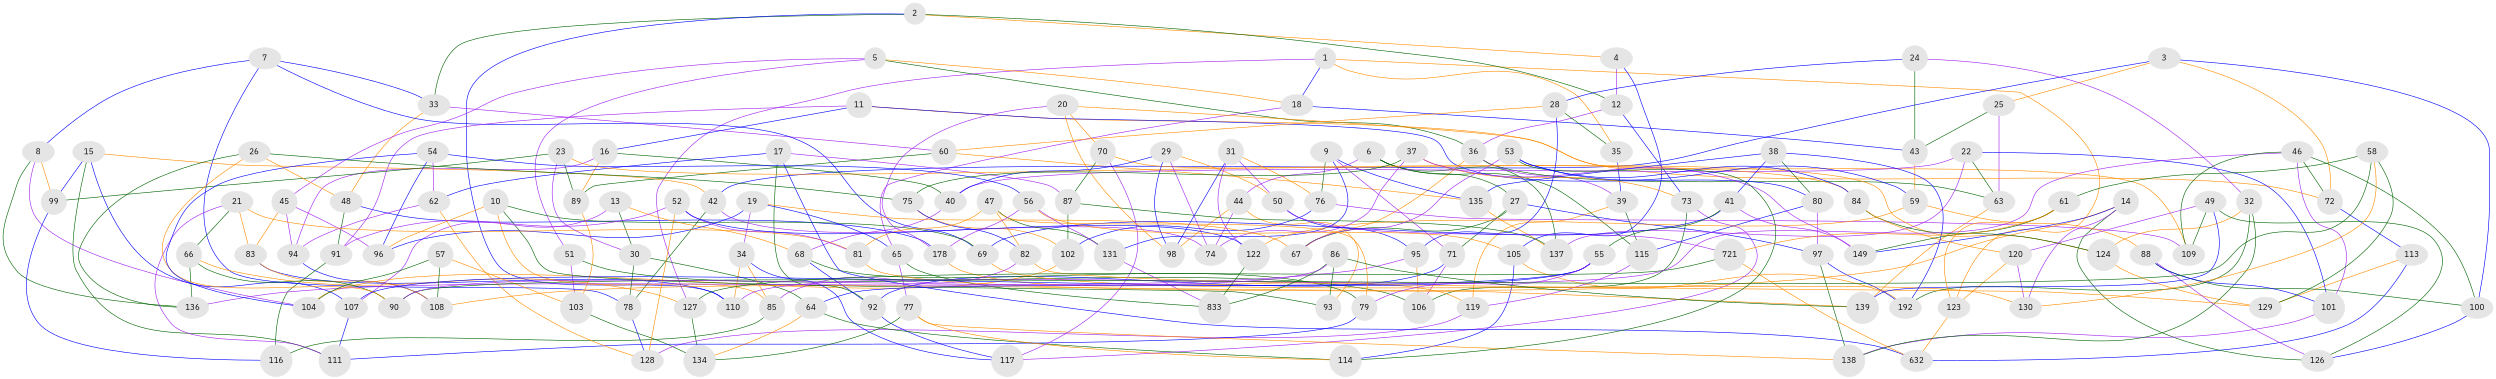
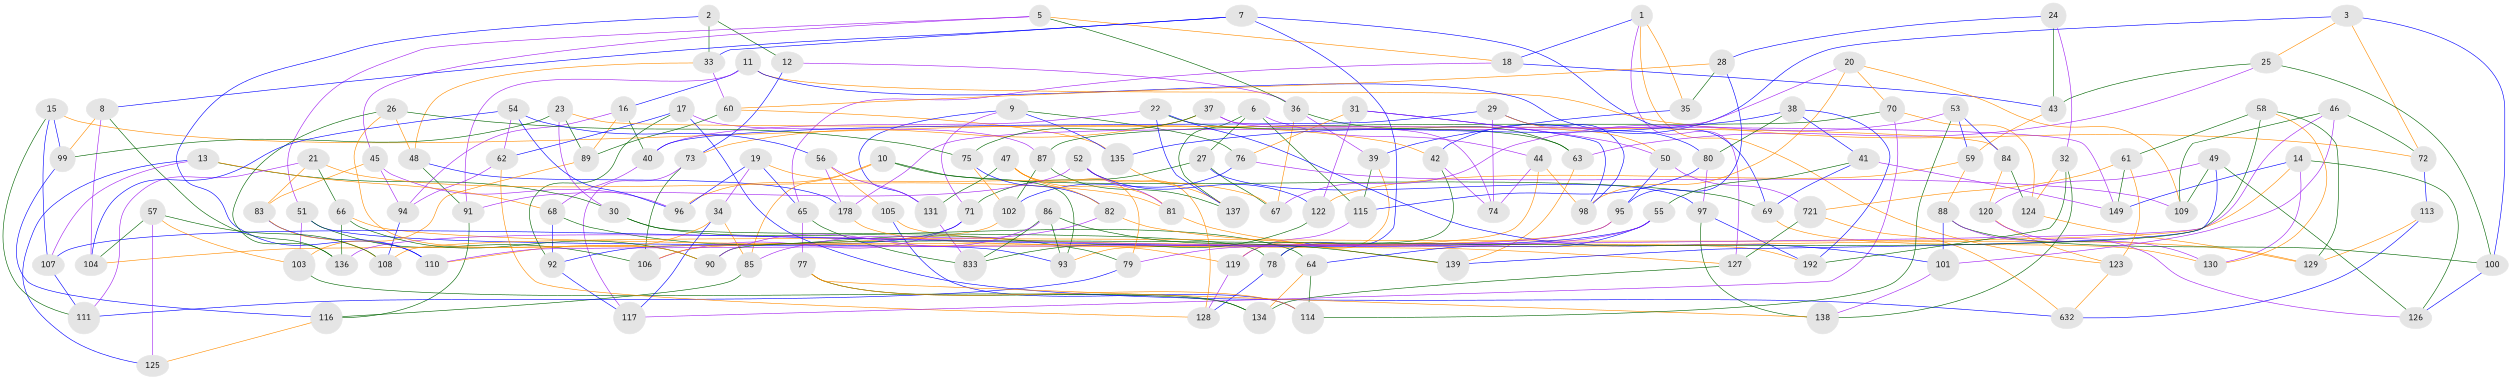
node "4": removed
edge "46" -- "100": now "25" -- "100"
edge "22" -- "137": color purple -> blue
edge "51" -- "93": added
node "125": added
